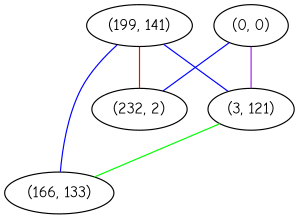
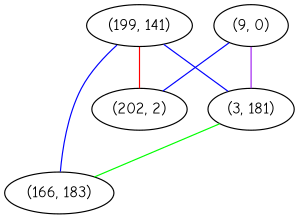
node "(0, 0)": label "(0, 0)" -> "(9, 0)"
node "(232, 2)": label "(232, 2)" -> "(202, 2)"
node "(3, 121)": label "(3, 121)" -> "(3, 181)"
node "(166, 133)": label "(166, 133)" -> "(166, 183)"
